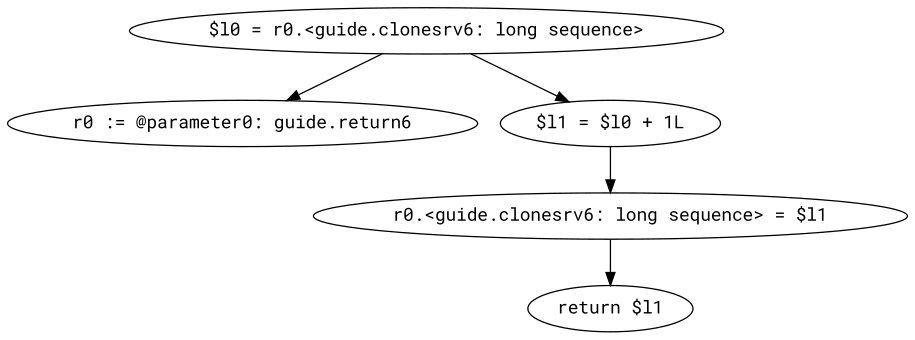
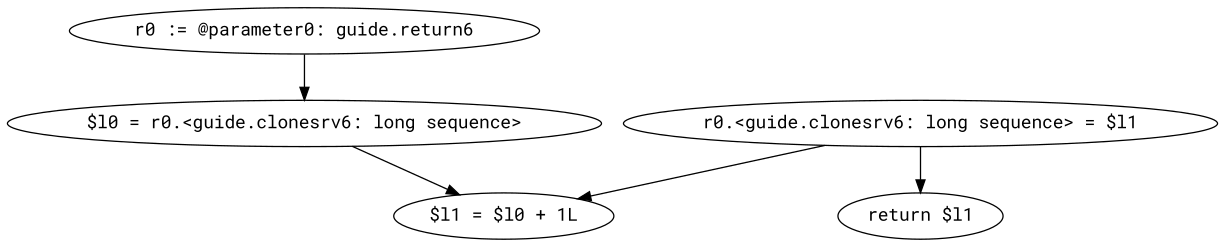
edge "$l0 = r0.<guide.clonesrv6: long sequence>" -> "r0 := @parameter0: guide.return6": reversed
edge "$l1 = $l0 + 1L" -> "r0.<guide.clonesrv6: long sequence> = $l1": reversed
